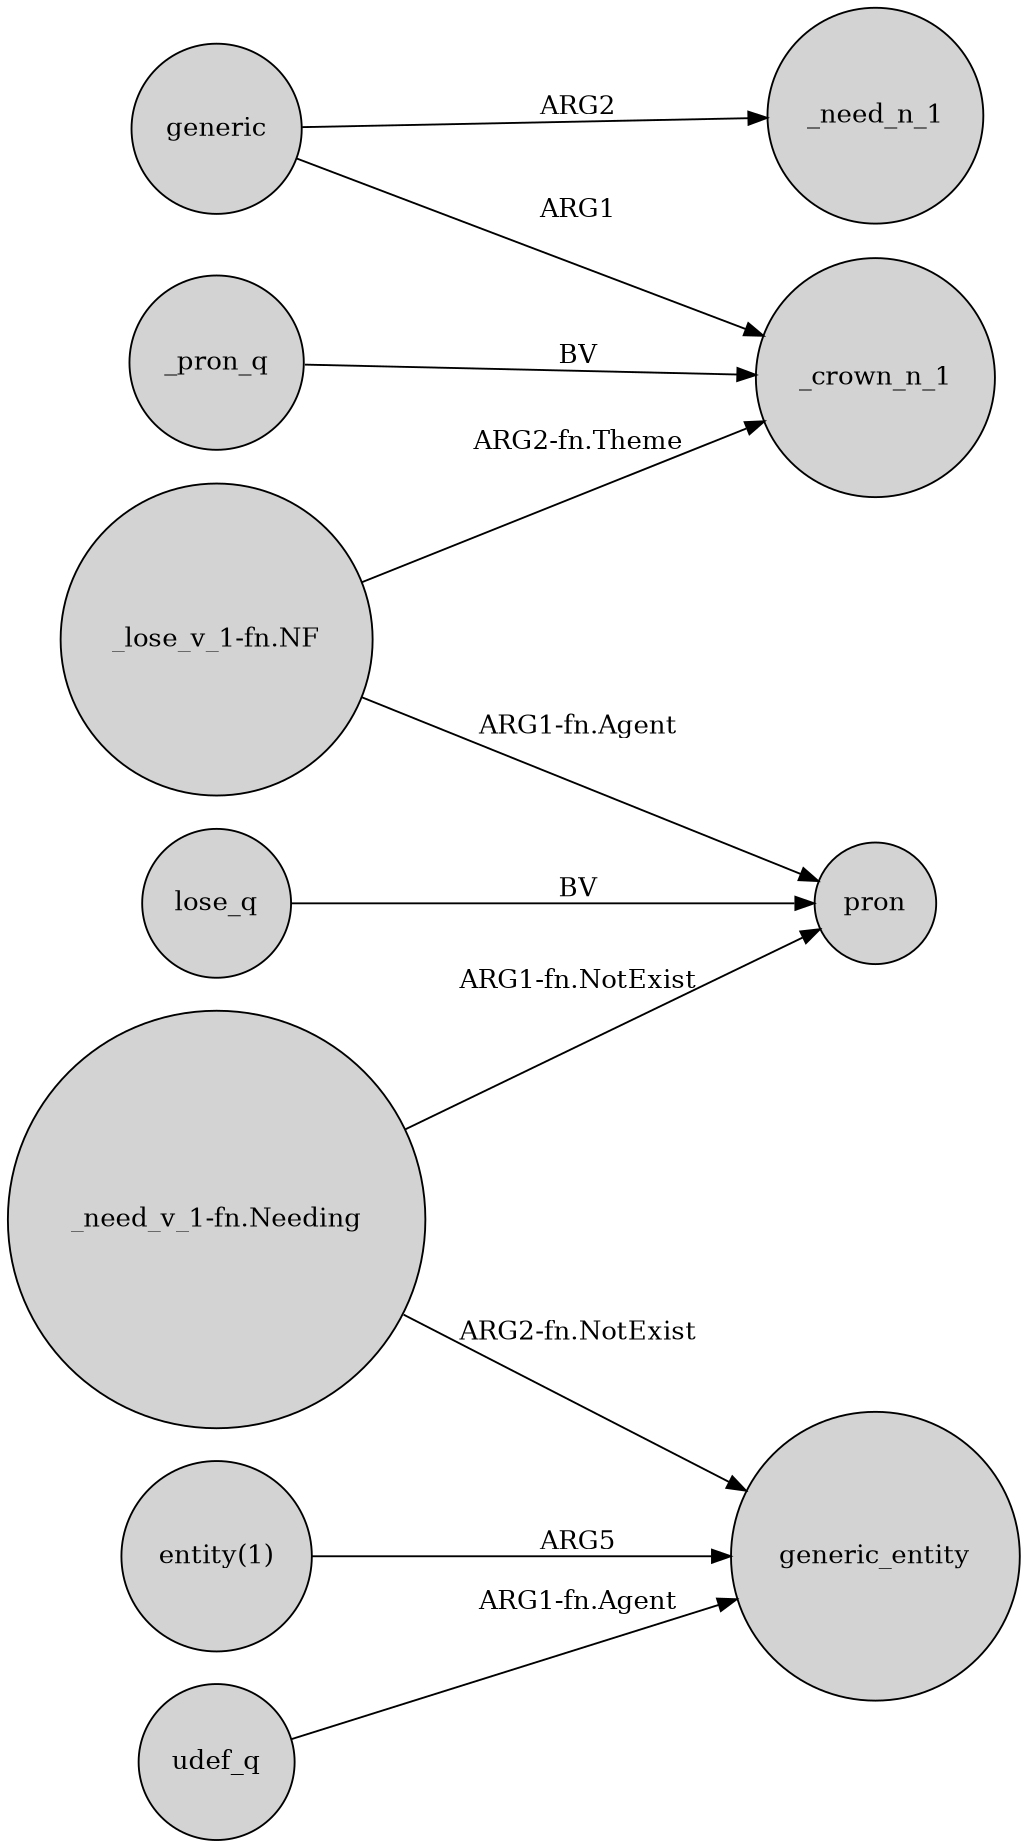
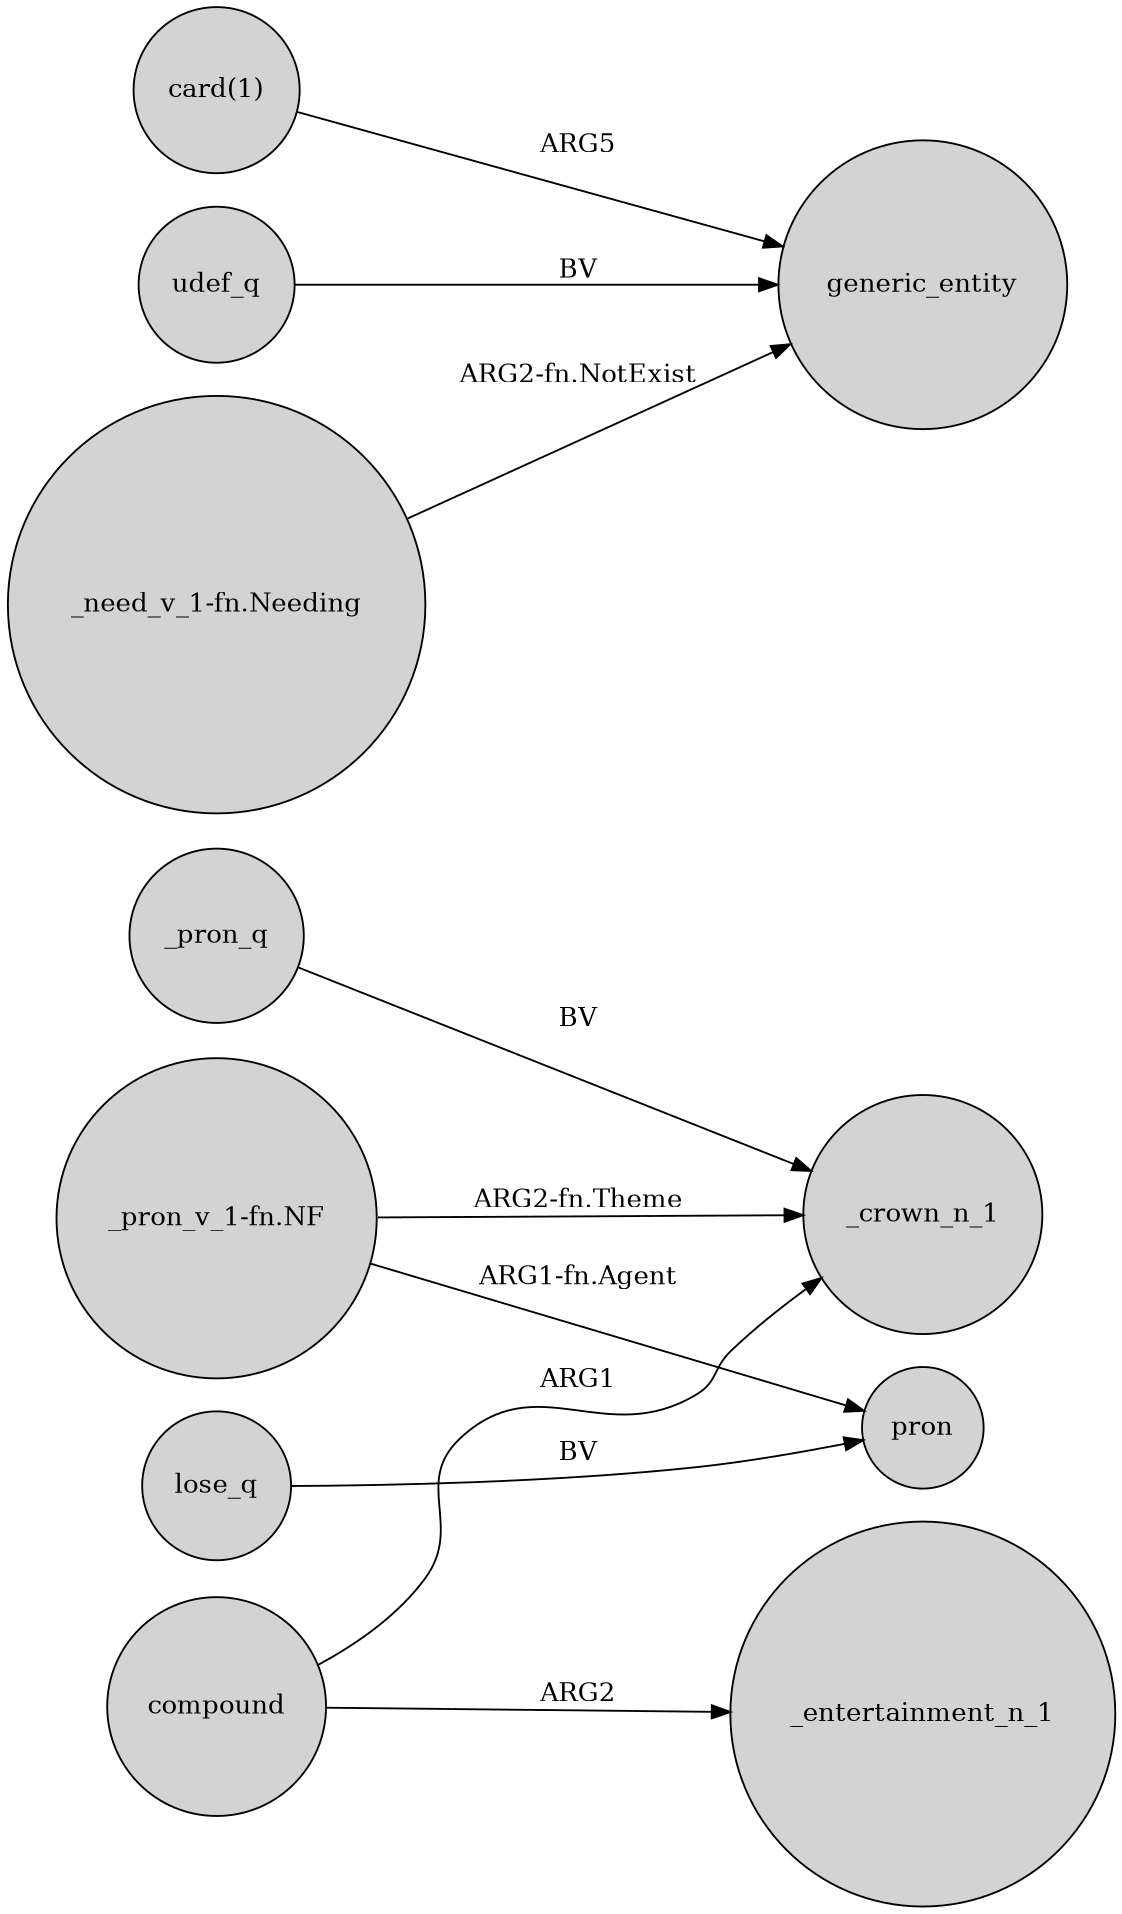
node "_need_n_1": label "_need_n_1" -> "_entertainment_n_1"
node "generic": label "generic" -> "compound"
node "_lose_v_1-fn.NF": label "_lose_v_1-fn.NF" -> "_pron_v_1-fn.NF"
edge "_need_v_1-fn.Needing" -> "pron": removed, label "ARG1-fn.NotExist"
node "entity(1)": label "entity(1)" -> "card(1)"
edge "udef_q" -> "generic_entity": label "ARG1-fn.Agent" -> "BV"
